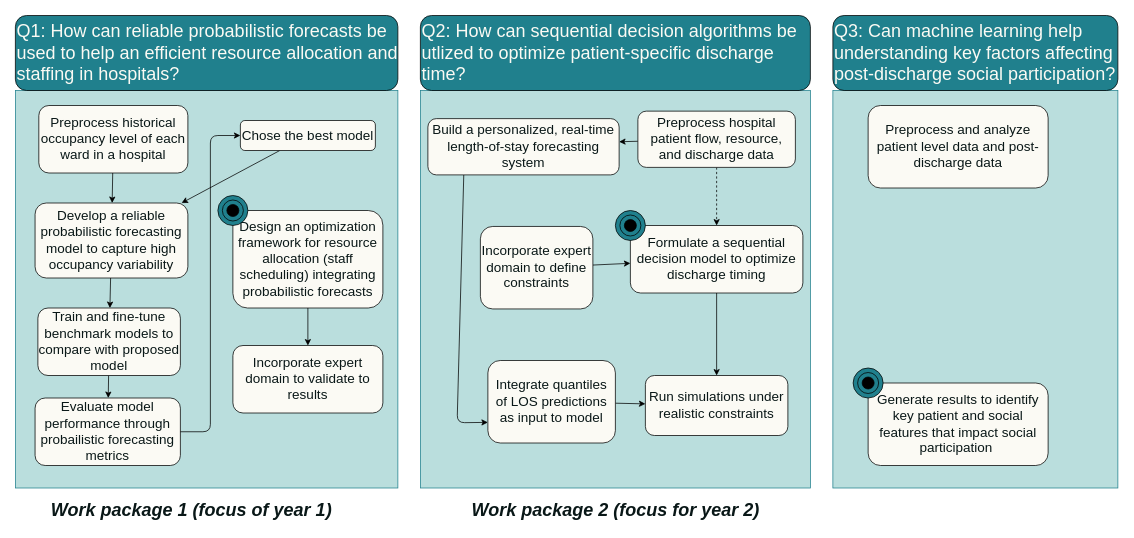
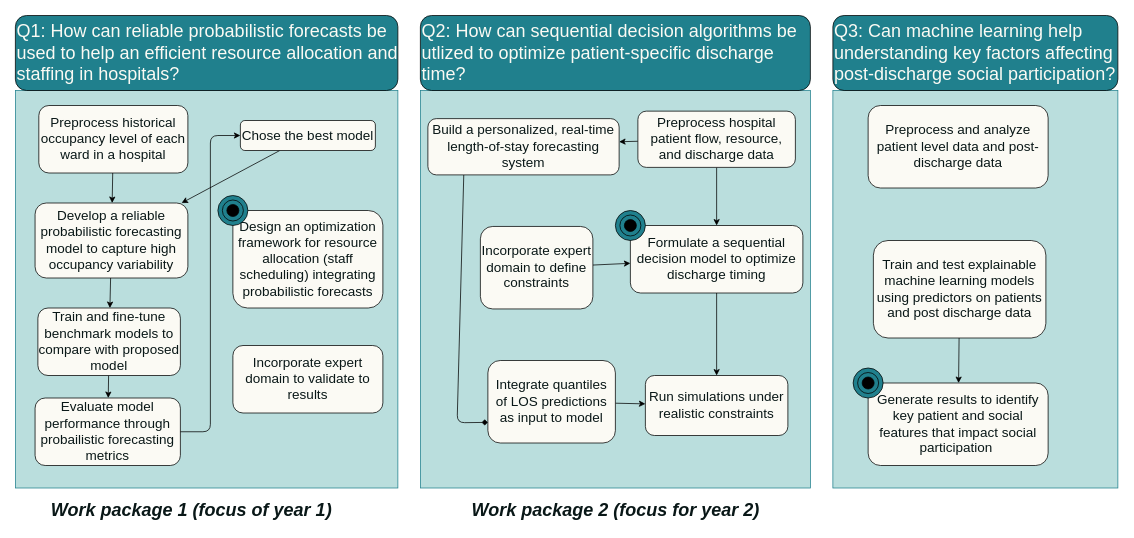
edge "Preprocess hospital patient flow, resource, and discharge data" -> "Formulate a sequential decision model to optimize discharge timing": style dashed -> solid
node "Train and test explainable machine learning models using predictors on patients and post discharge data": added
edge "Design an optimization framework for resource allocation (staff scheduling) integrating probabilistic forecasts" -> "Incorporate expert domain to validate to results": removed
edge "Train and test explainable machine learning models using predictors on patients and post discharge data" -> "Generate results to identify key patient and social features that impact social participation": added
edge "Build a personalized, real-time length-of-stay forecasting system" -> "Integrate quantiles of LOS predictions as input to model": arrowhead classic -> diamond
